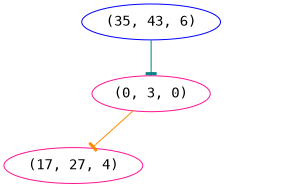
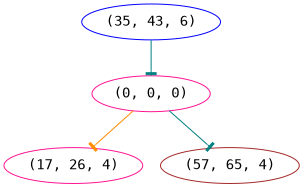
node "(0, 3, 0)": label "(0, 3, 0)" -> "(0, 0, 0)"
node "(17, 27, 4)": label "(17, 27, 4)" -> "(17, 26, 4)"
node "(57, 65, 4)": added
